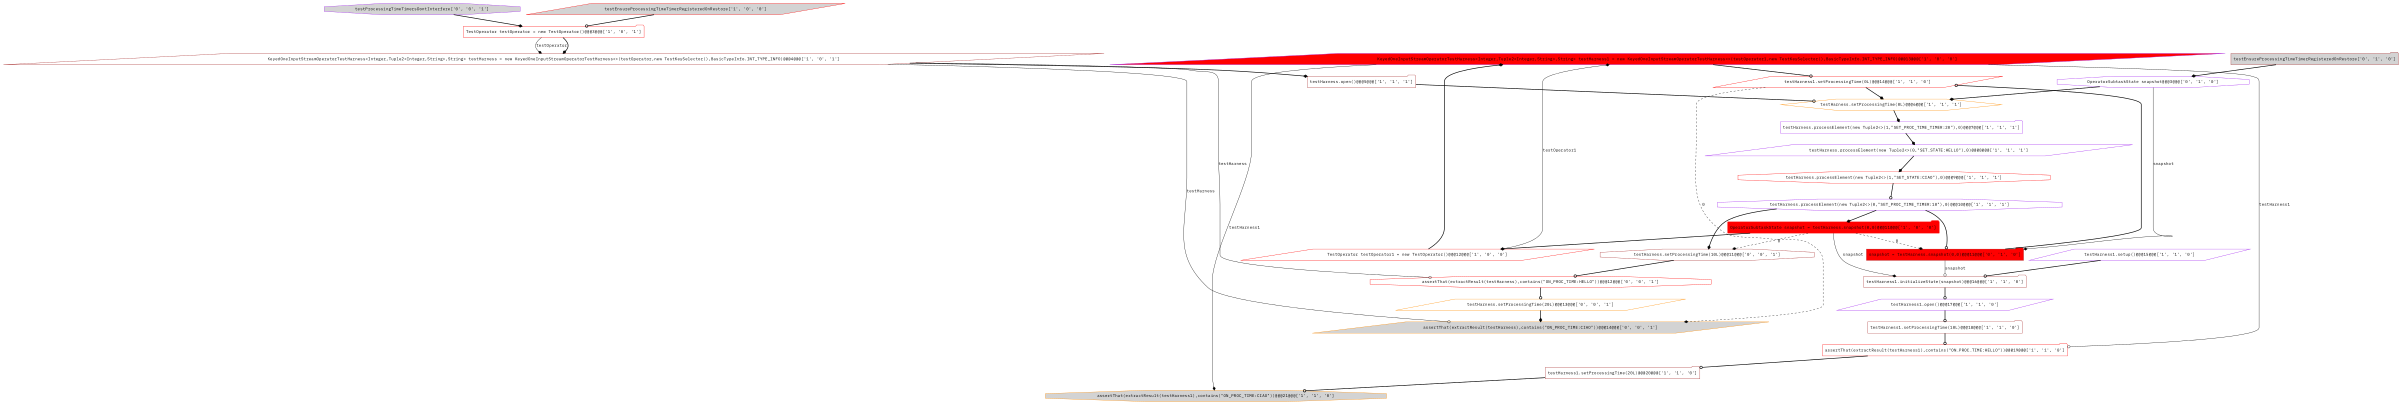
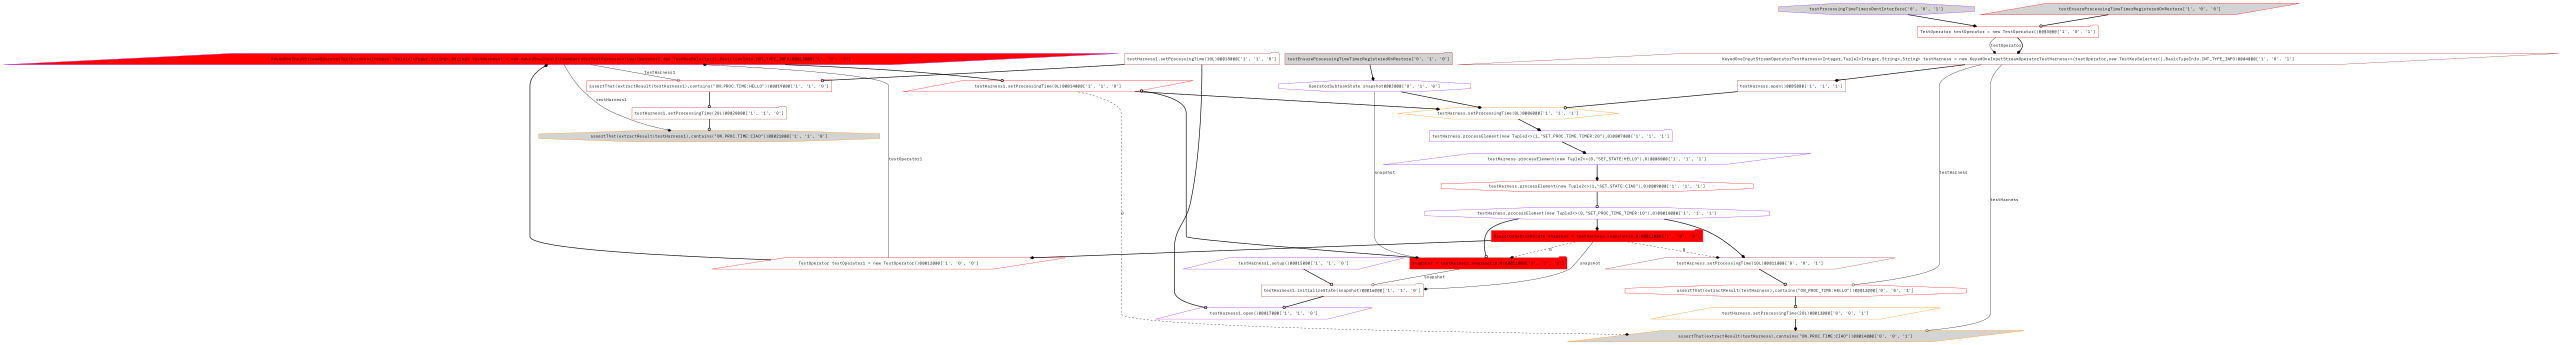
node "testHarness.setProcessingTime(10L)@@@11@@@['0', '0', '1']": shape octagon -> parallelogram
edge "testHarness1.open()@@@17@@@['1', '1', '0']" -> "testHarness1.setProcessingTime(10L)@@@18@@@['1', '1', '0']": reversed
